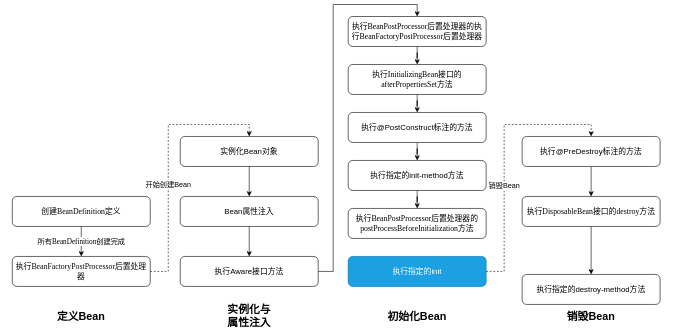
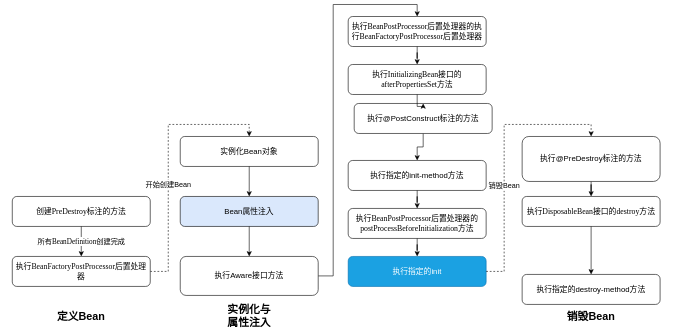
node "执行@PostConstruct标注的方法": moved (417, 127) -> (423, 118)
node "执行@PreDestroy标注的方法": size 138x30 -> 138x45
node "Bean属性注入": fillcolor #ffffff -> #dae8fc
node "创建BeanDefinition定义": label "创建BeanDefinition定义" -> "创建PreDestroy标注的方法"
edge "执行BeanPostProcessor后置处理器的postProcessBeforeInitialization方法" -> "执行指定的init": added
node "执行Aware接口方法": size 138x30 -> 138x39
node "初始化Bean": removed
